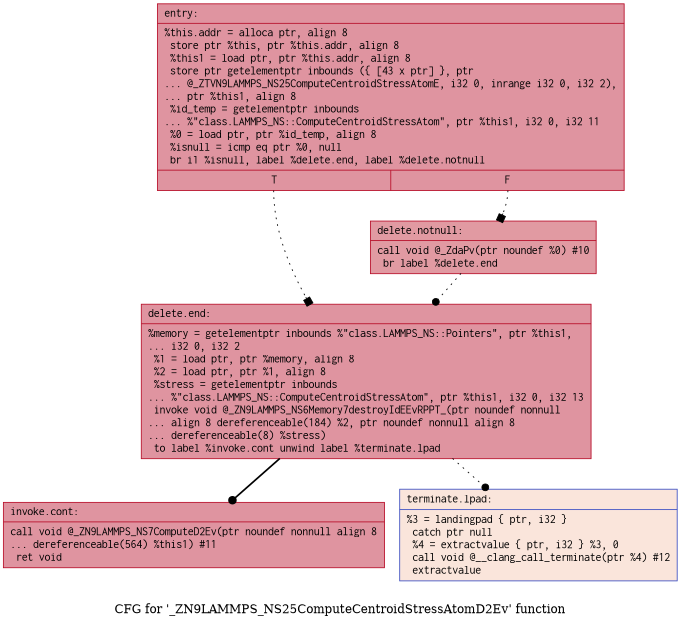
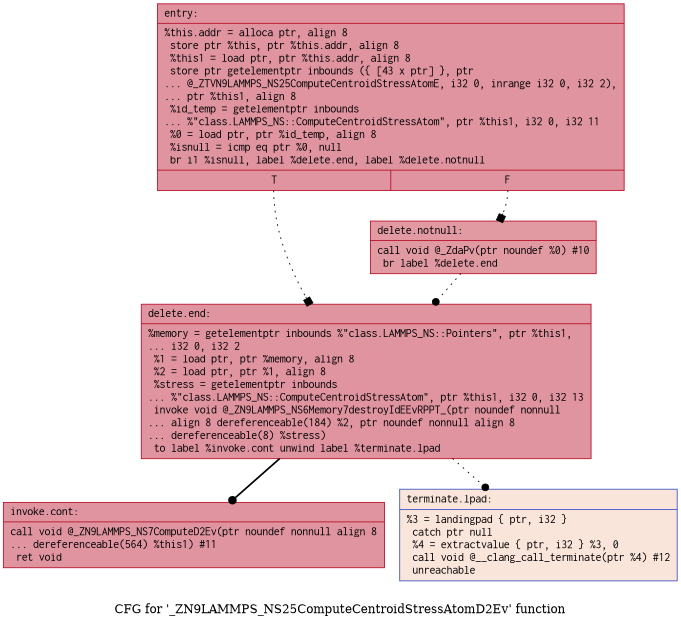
node "terminate.lpad:": text "extractvalue" -> "unreachable"
